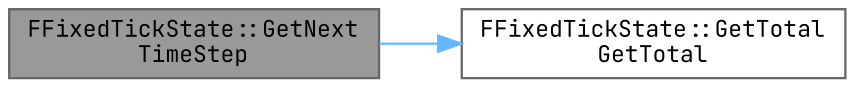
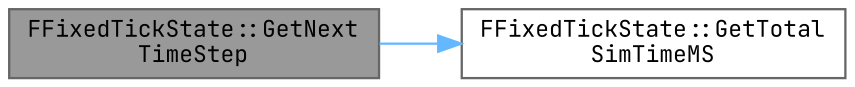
node "FFixedTickState::GetTotal GetTotal": label "FFixedTickState::GetTotal GetTotal" -> "FFixedTickState::GetTotal SimTimeMS"
